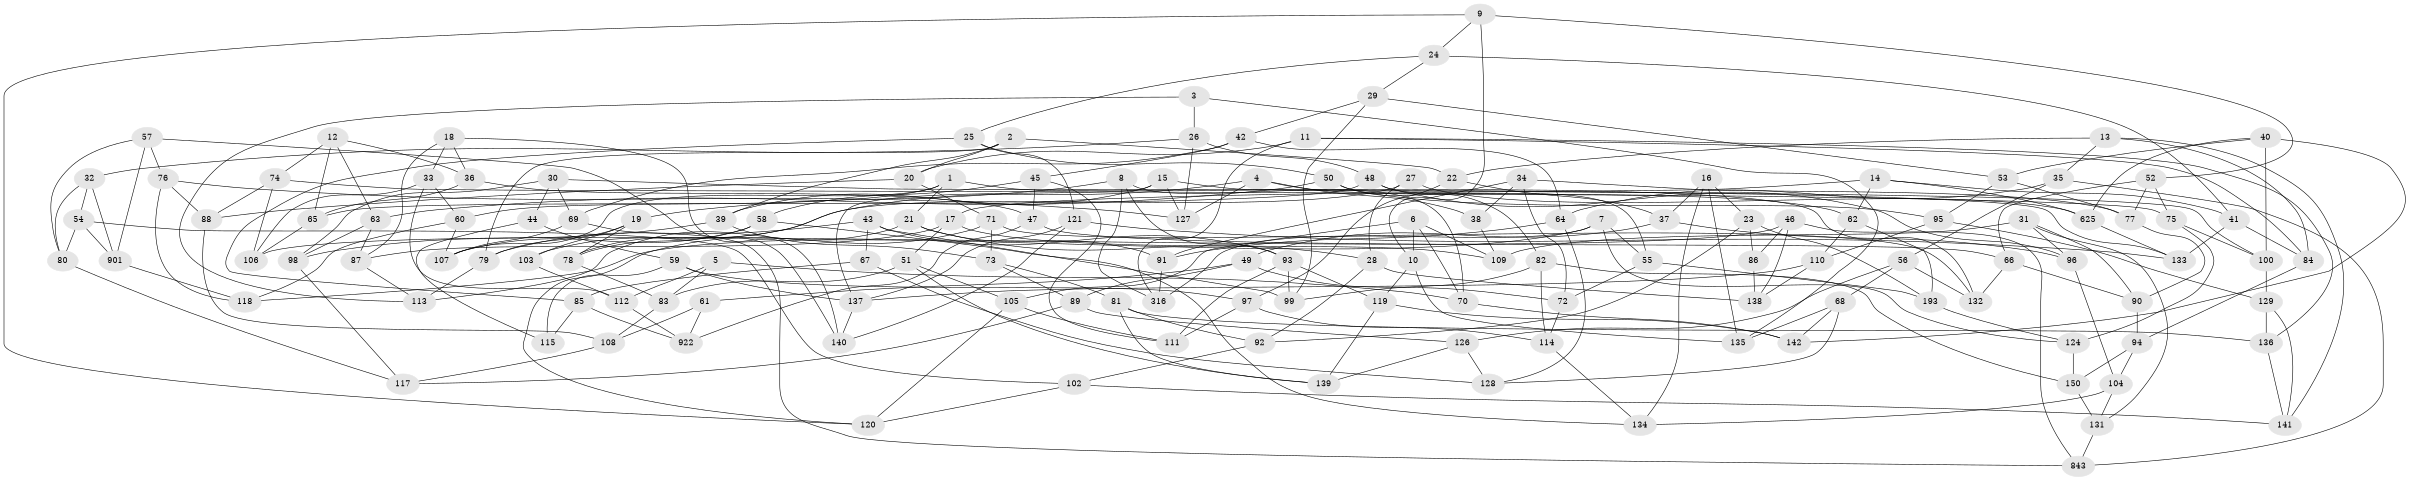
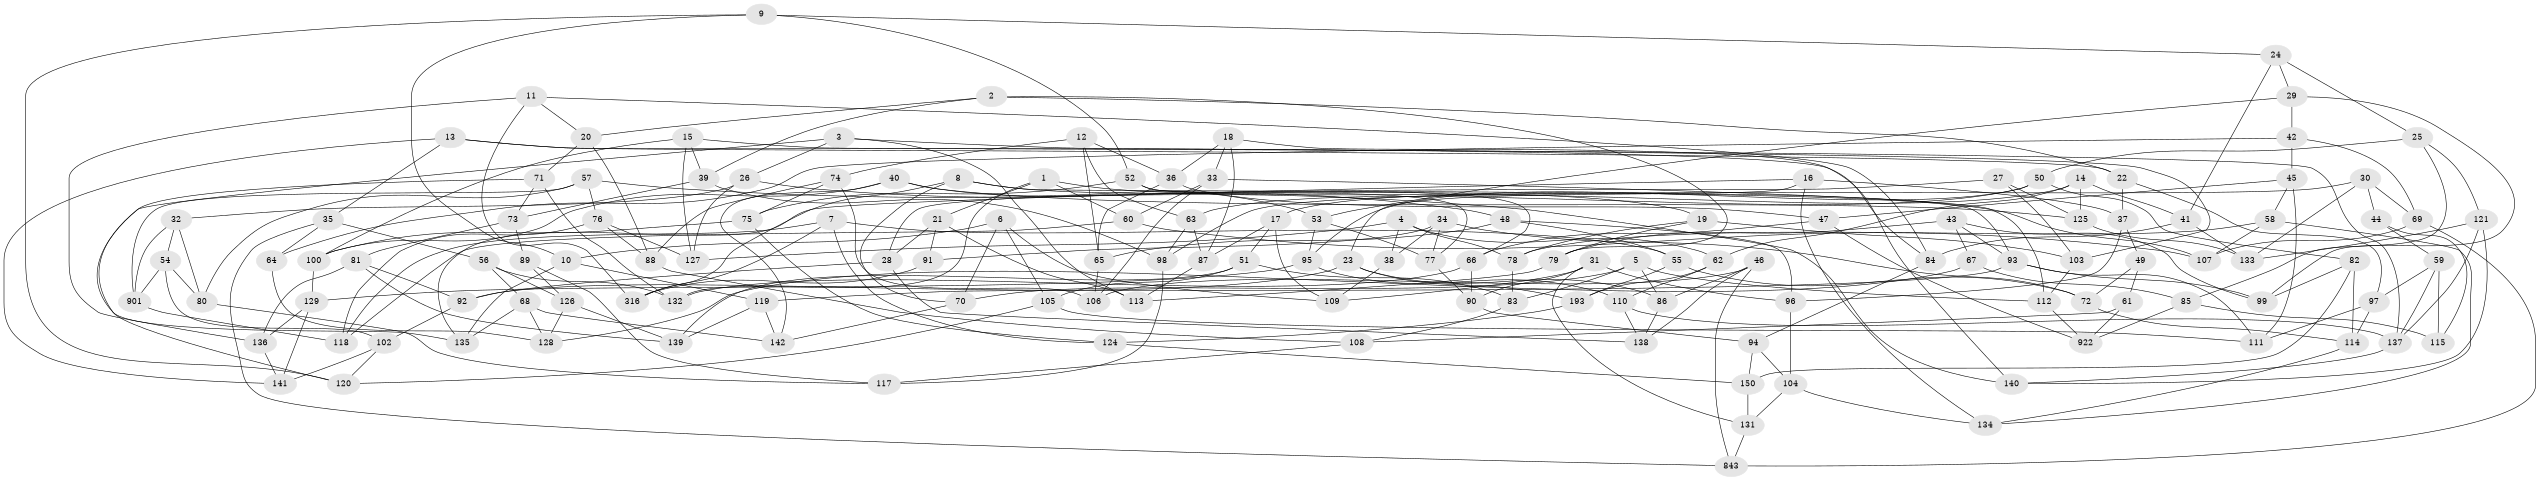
edge "3" -- "103": added
node "625": label "625" -> "125"
edge "64" -- "91": removed
edge "5" -- "86": added
edge "49" -- "89": removed
